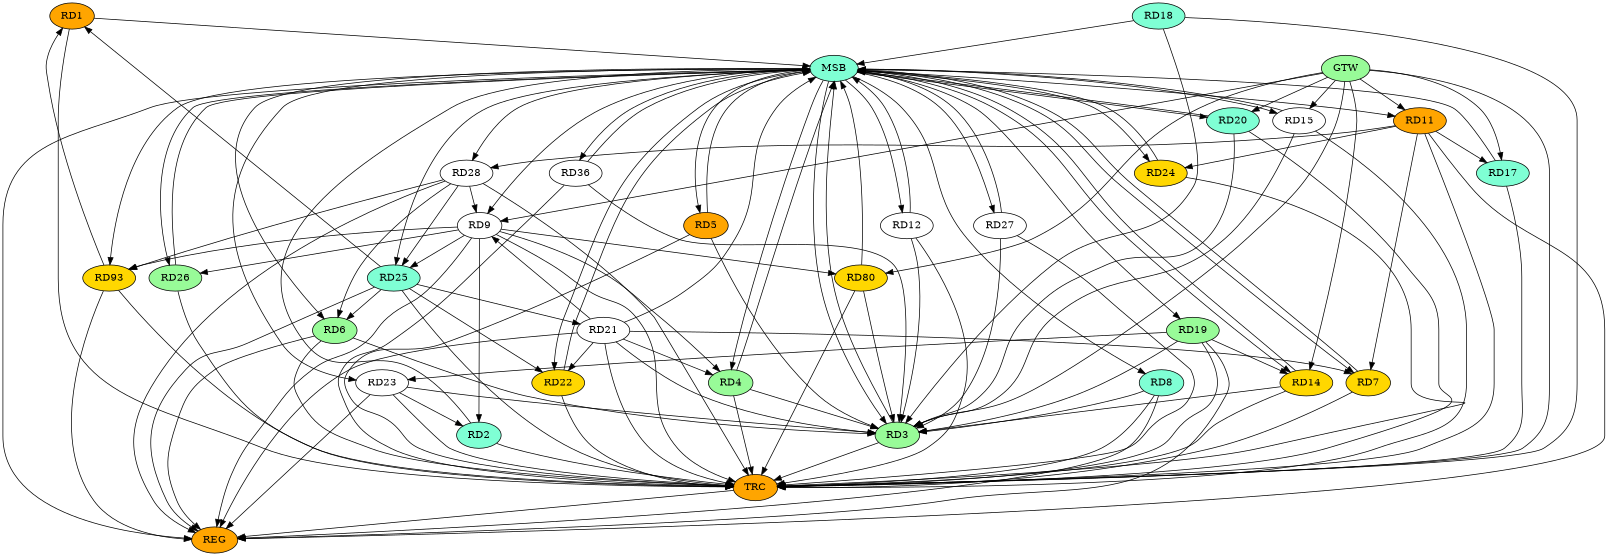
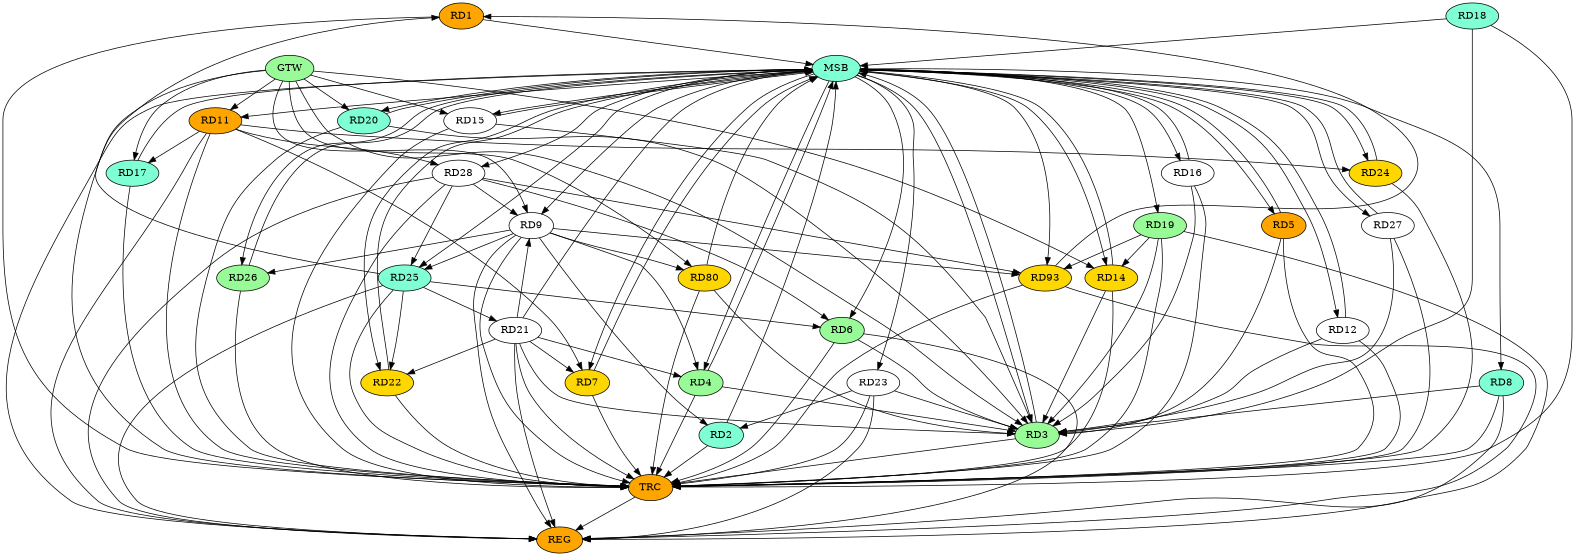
node "RD36": label "RD36" -> "RD16"
edge "RD19" -> "RD23": now "RD19" -> "RD93"
